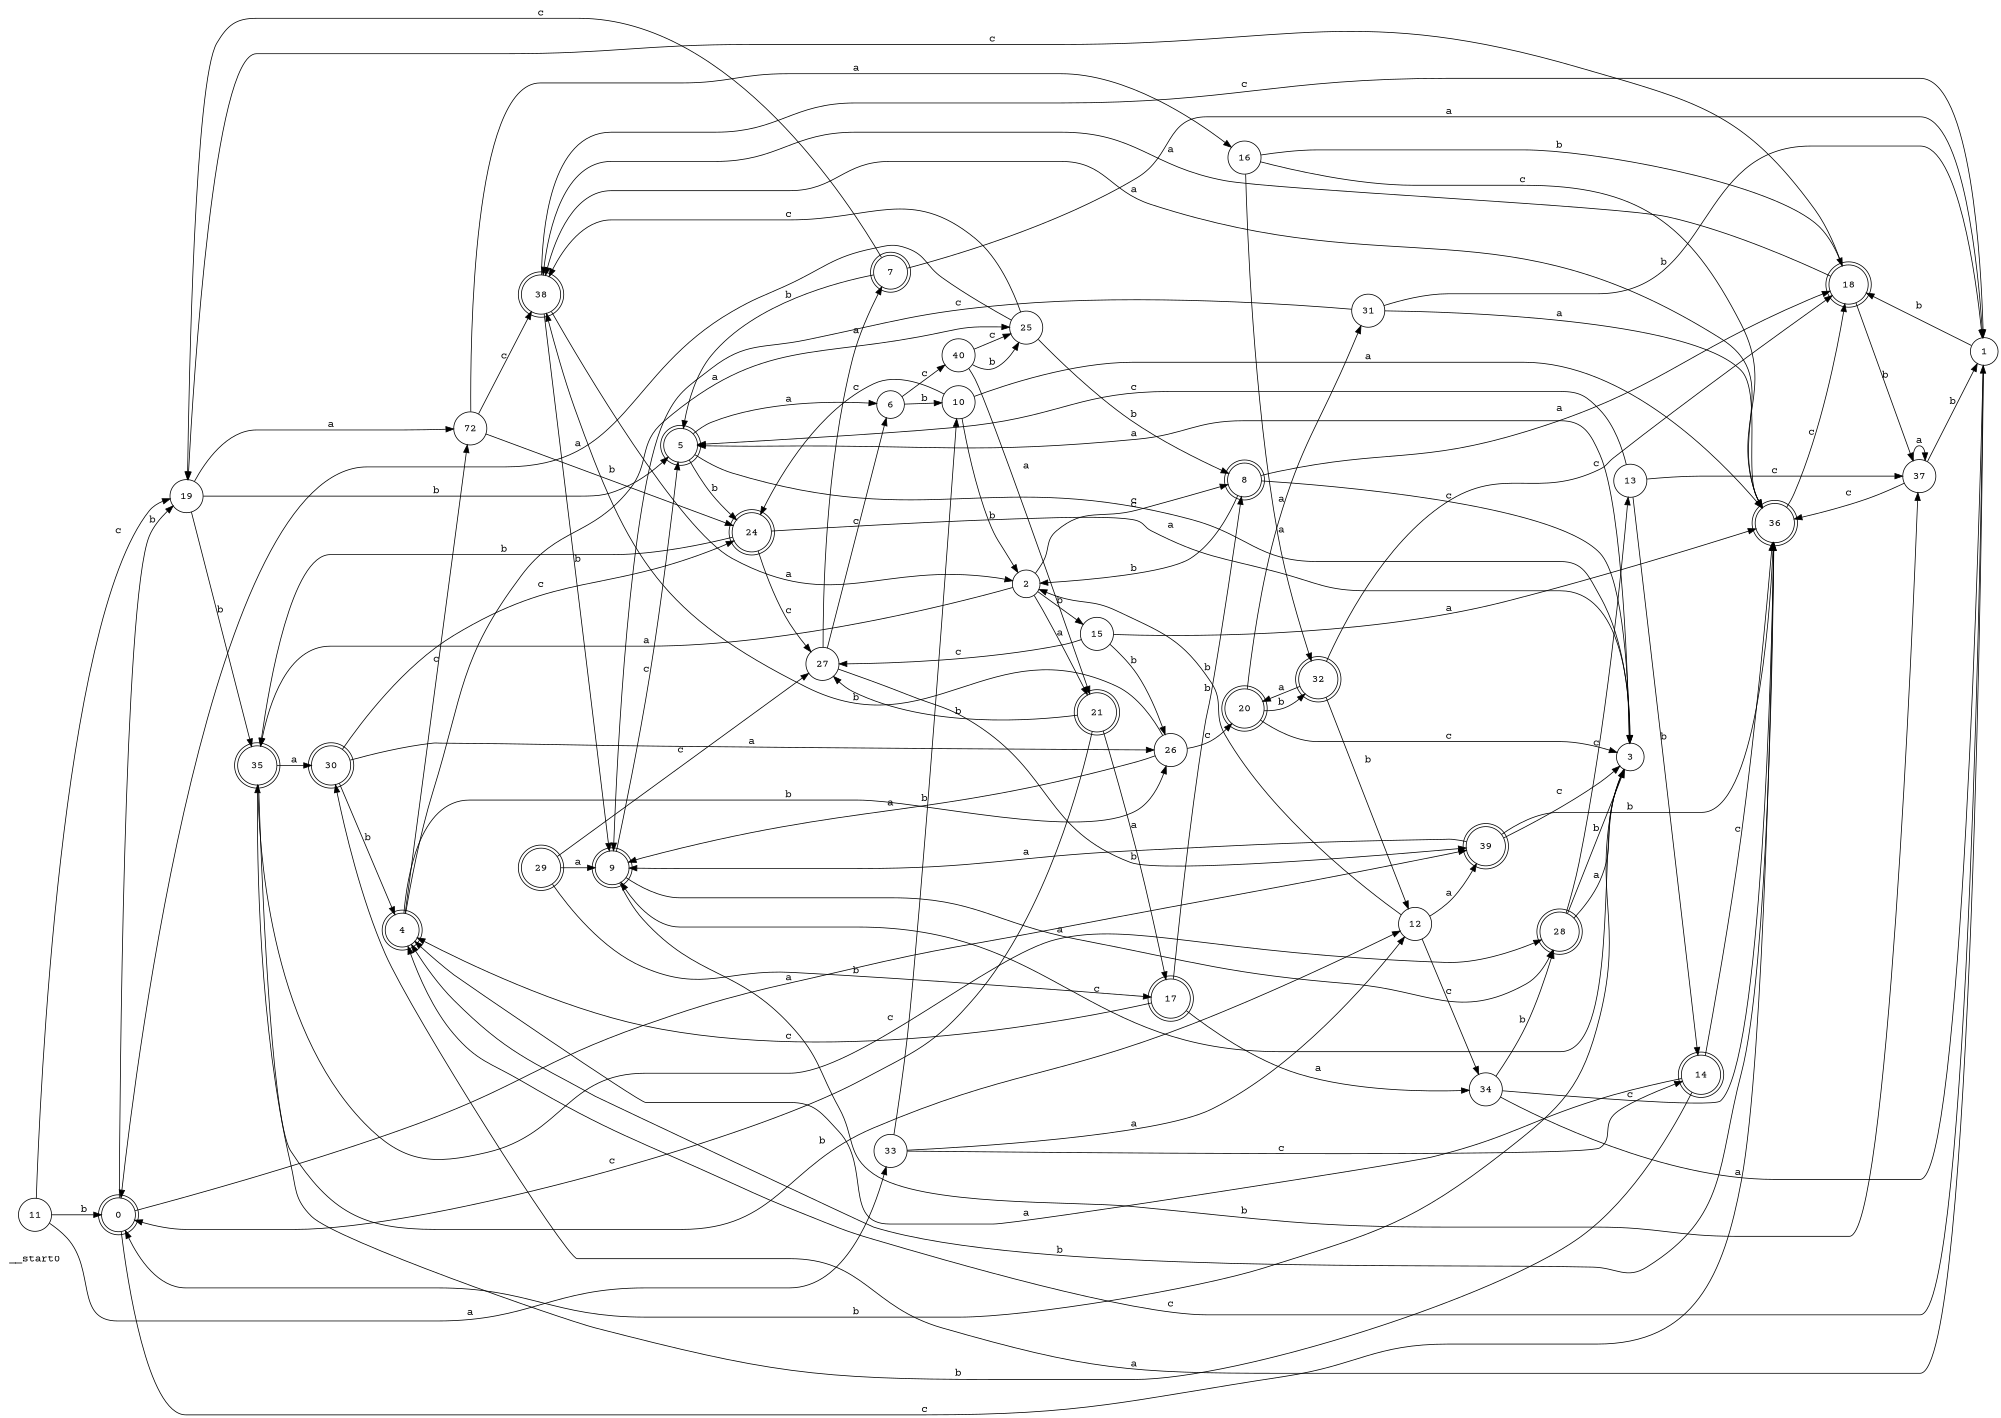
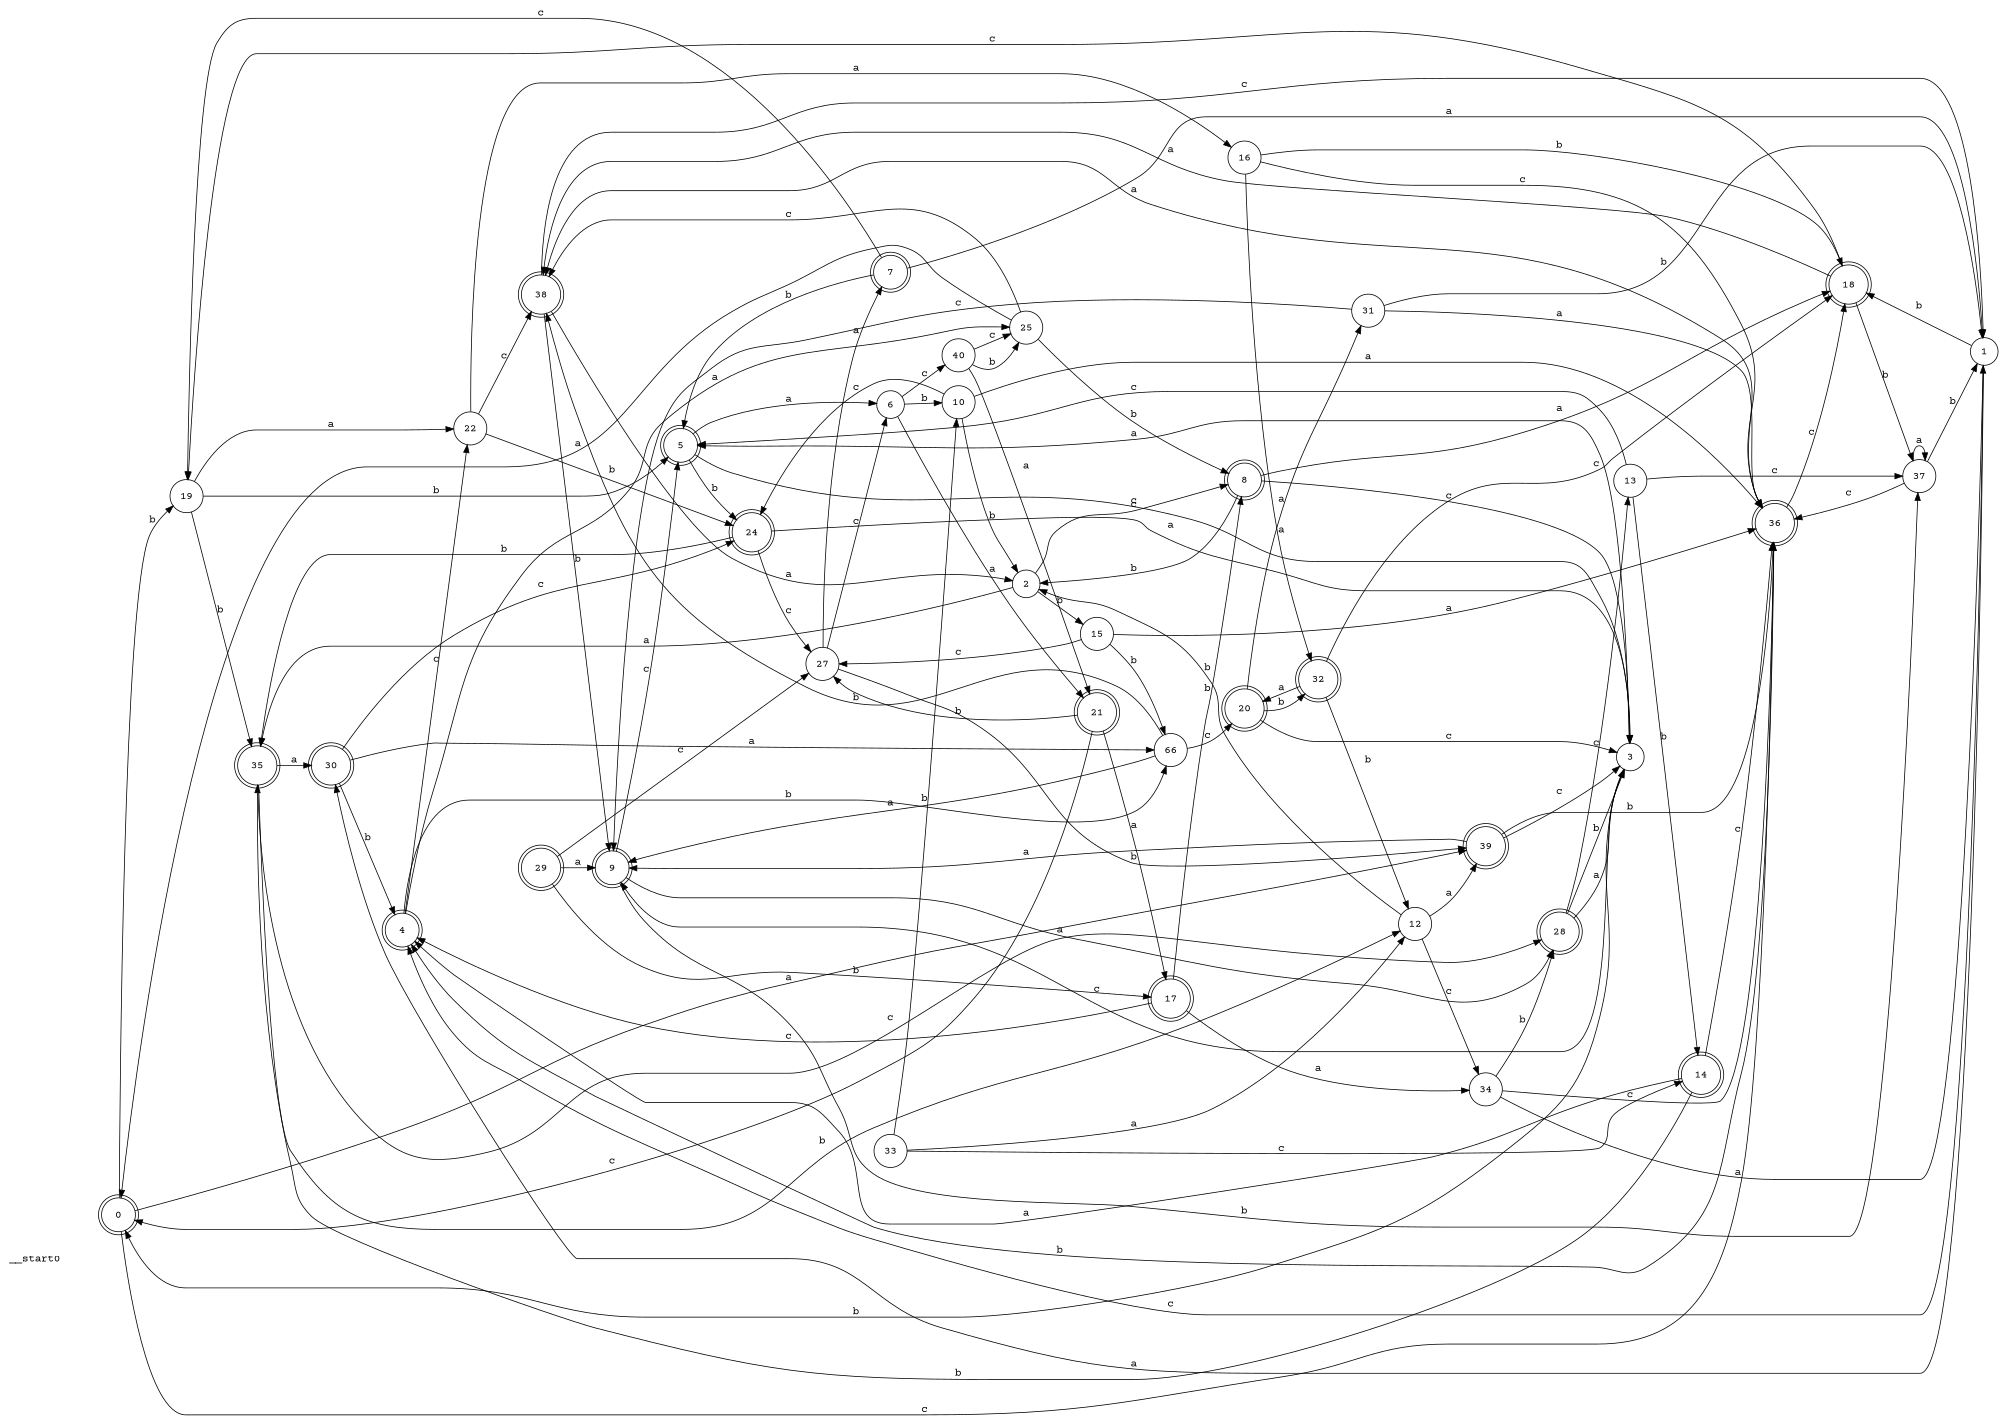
node "72": label "72" -> "22"
edge "2" -> "21": now "6" -> "21"
node "26": label "26" -> "66"
node "11": removed
